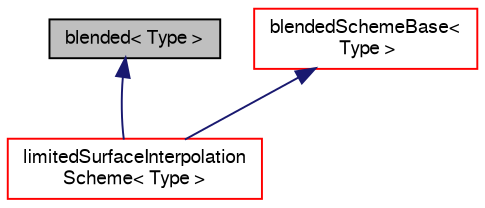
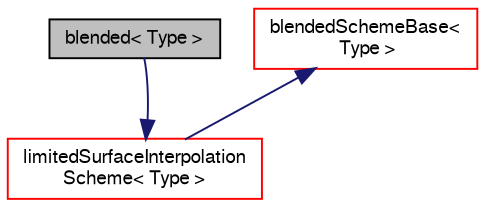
edge "limitedSurfaceInterpolation Scheme< Type >" -> "blended< Type >": reversed
